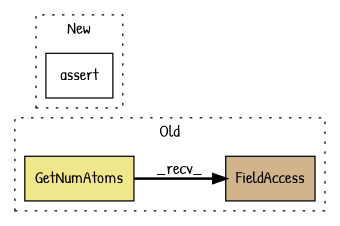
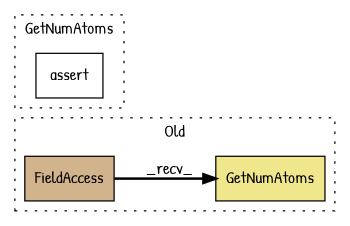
cluster "New": label "New" -> "GetNumAtoms"
edge "GetNumAtoms" -> "FieldAccess": reversed
